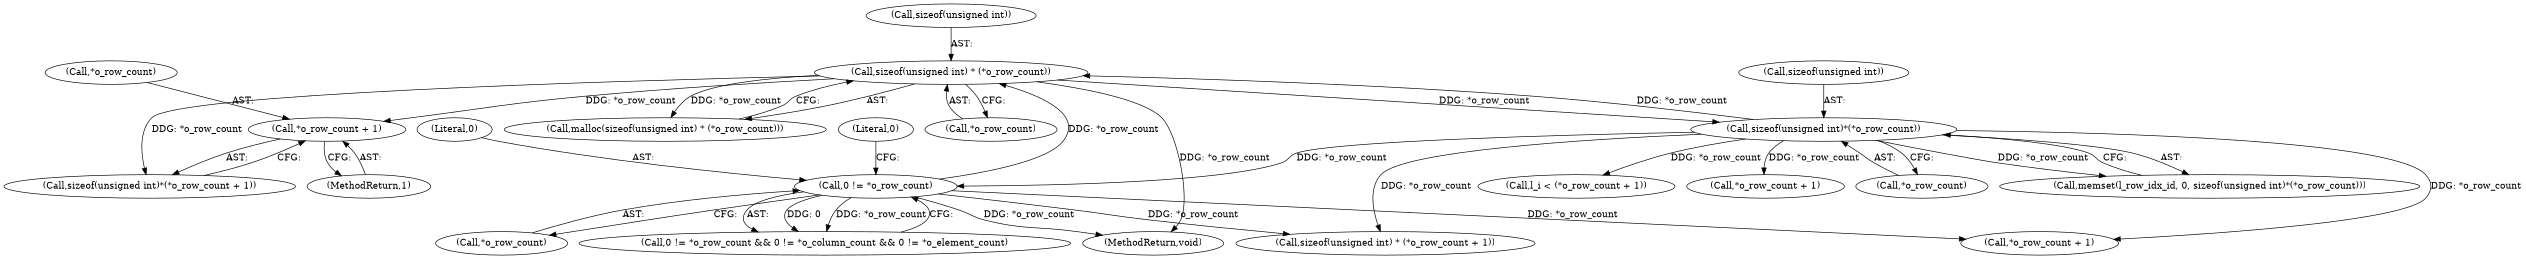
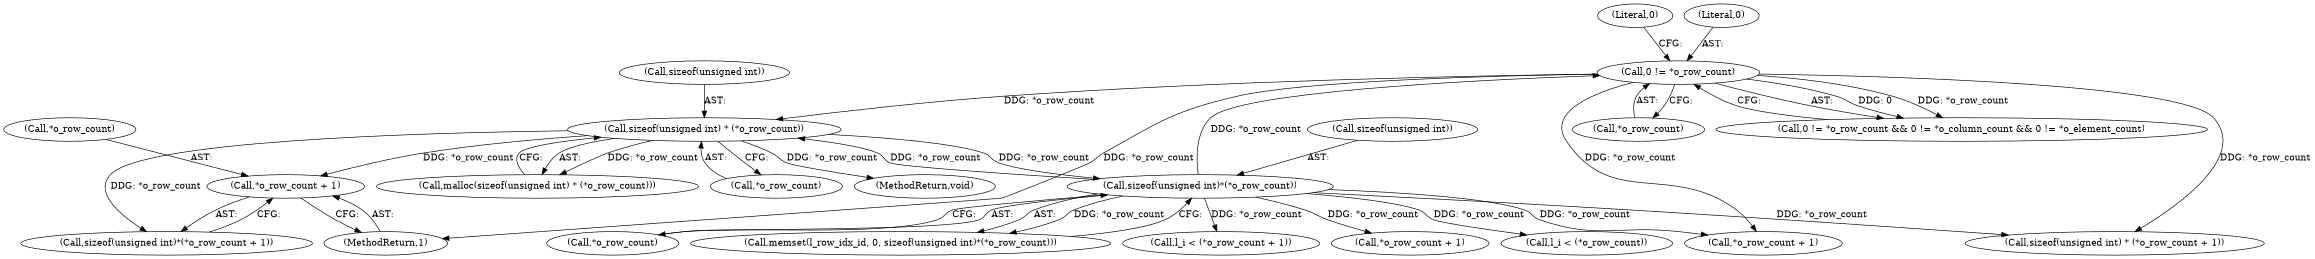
edge "(Call,0 != *o_row_count)" -> "(MethodReturn,void)": now "(Call,0 != *o_row_count)" -> "(MethodReturn,1)"
node "(Call,l_i < (*o_row_count))": added
